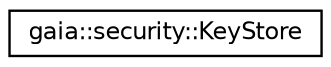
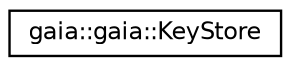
node "gaia::security::KeyStore": label "gaia::security::KeyStore" -> "gaia::gaia::KeyStore"
